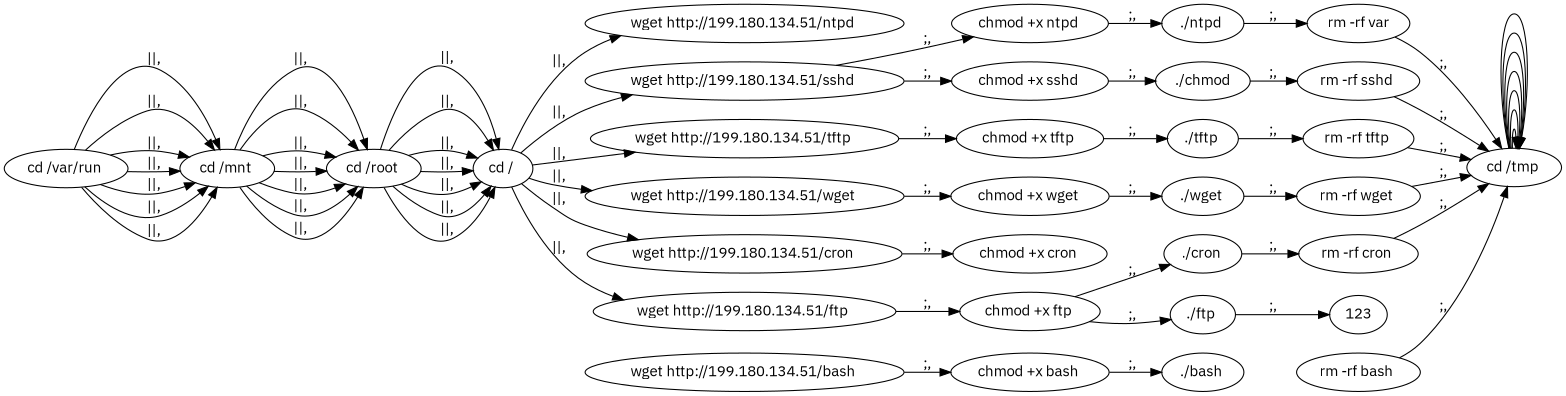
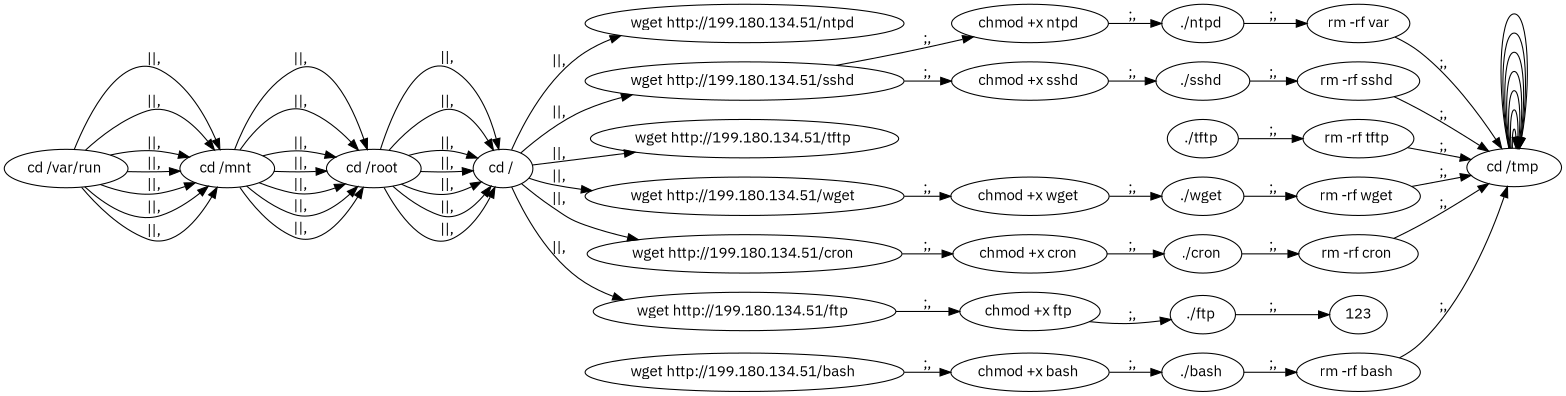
node "./chmod": label "./chmod" -> "./sshd"
node "chmod +x tftp": removed
edge "chmod +x ftp" -> "./cron": now "chmod +x cron" -> "./cron"
edge "./bash" -> "rm -rf bash": added, label ";,"
